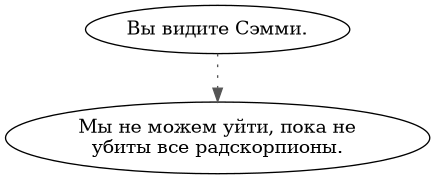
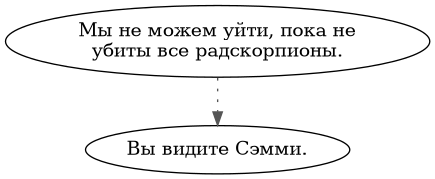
edge "Вы видите Сэмми." -> "Мы не можем уйти, пока не убиты все радскорпионы.": reversed
